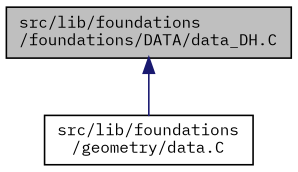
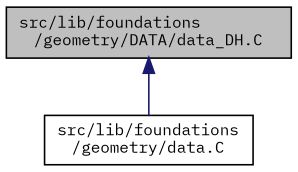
node "src/lib/foundations /foundations/DATA/data_DH.C": label "src/lib/foundations /foundations/DATA/data_DH.C" -> "src/lib/foundations /geometry/DATA/data_DH.C"
